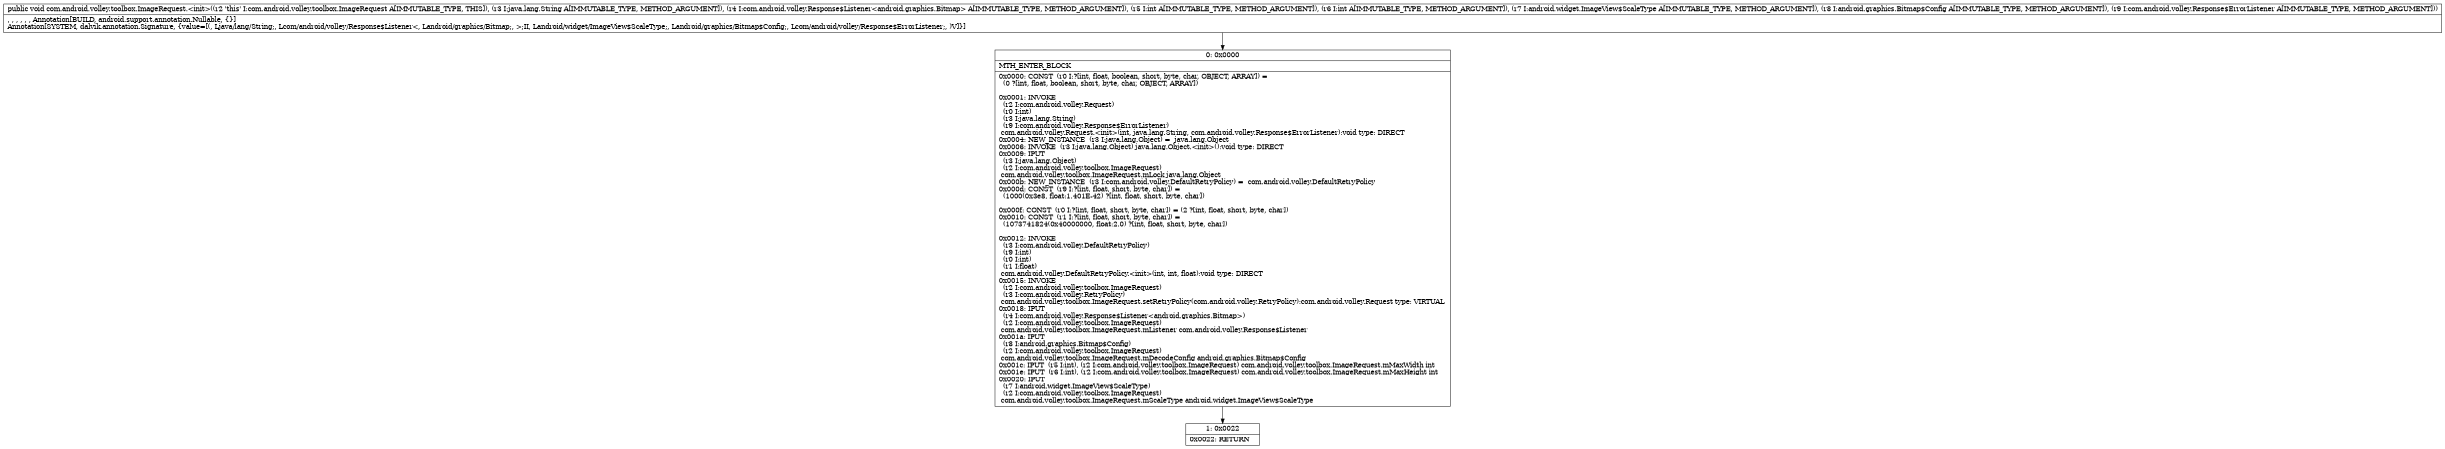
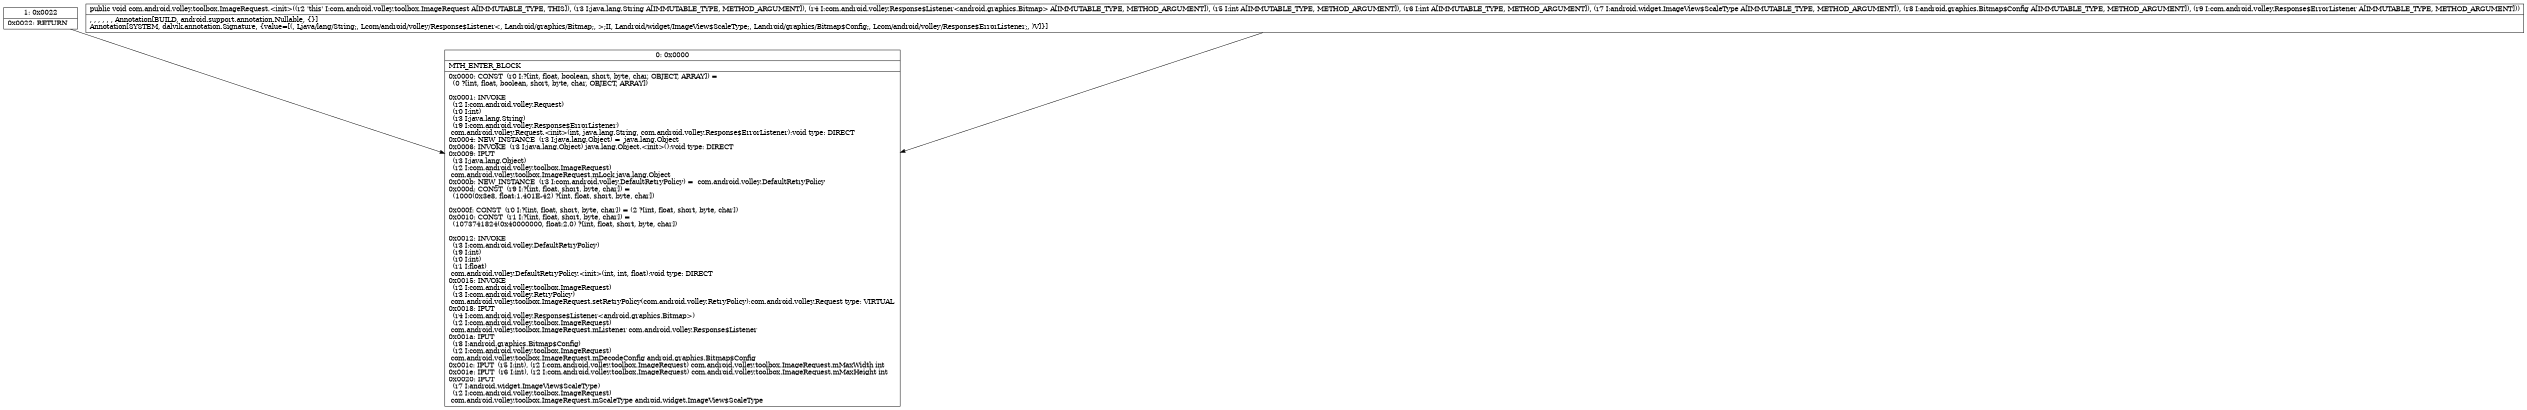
edge "0: 0x0000" -> "1: 0x0022": reversed
